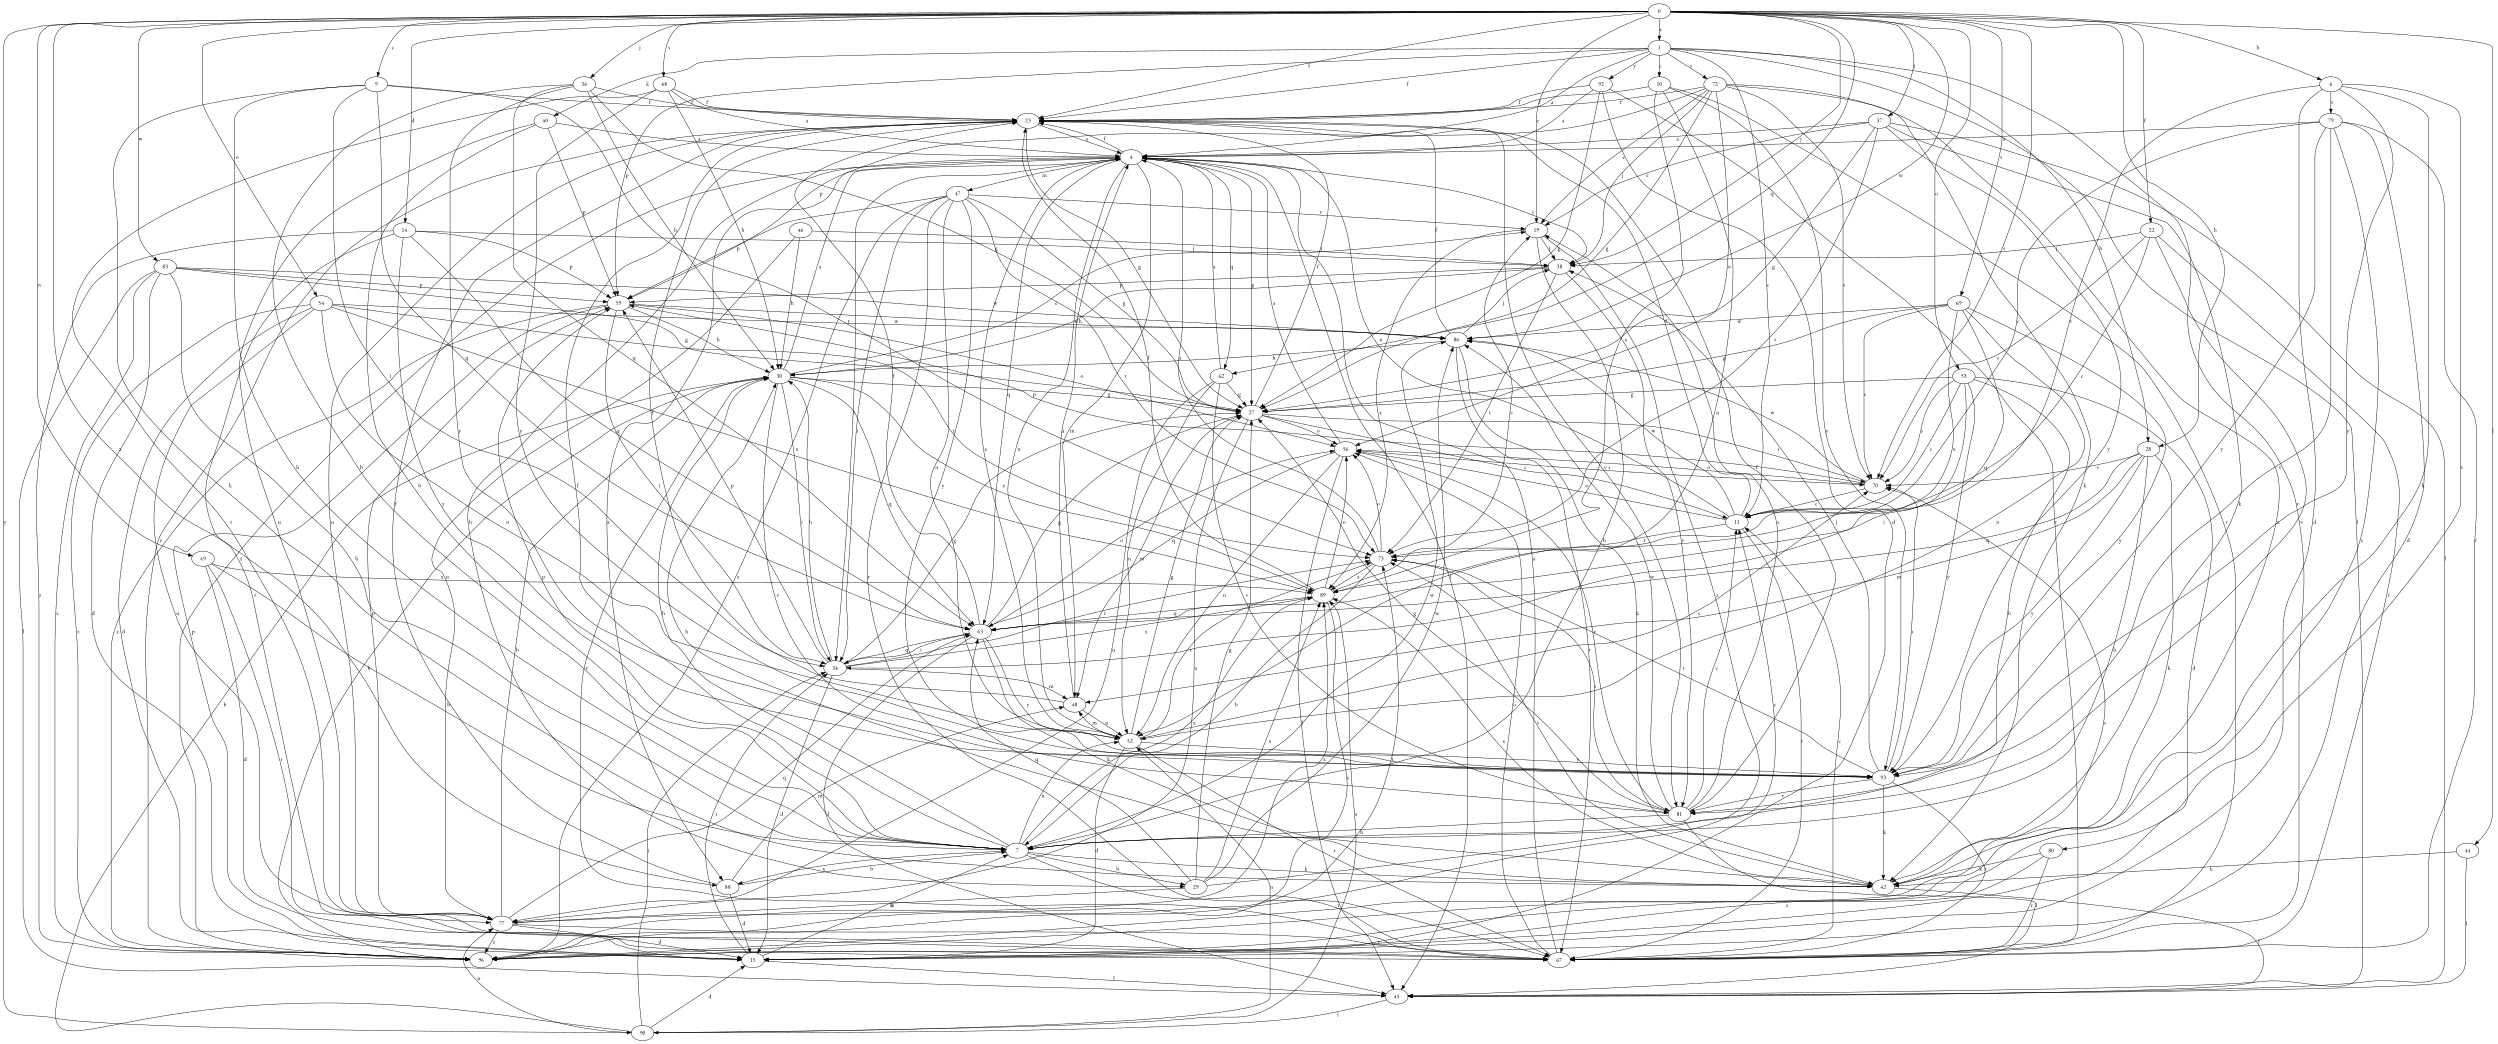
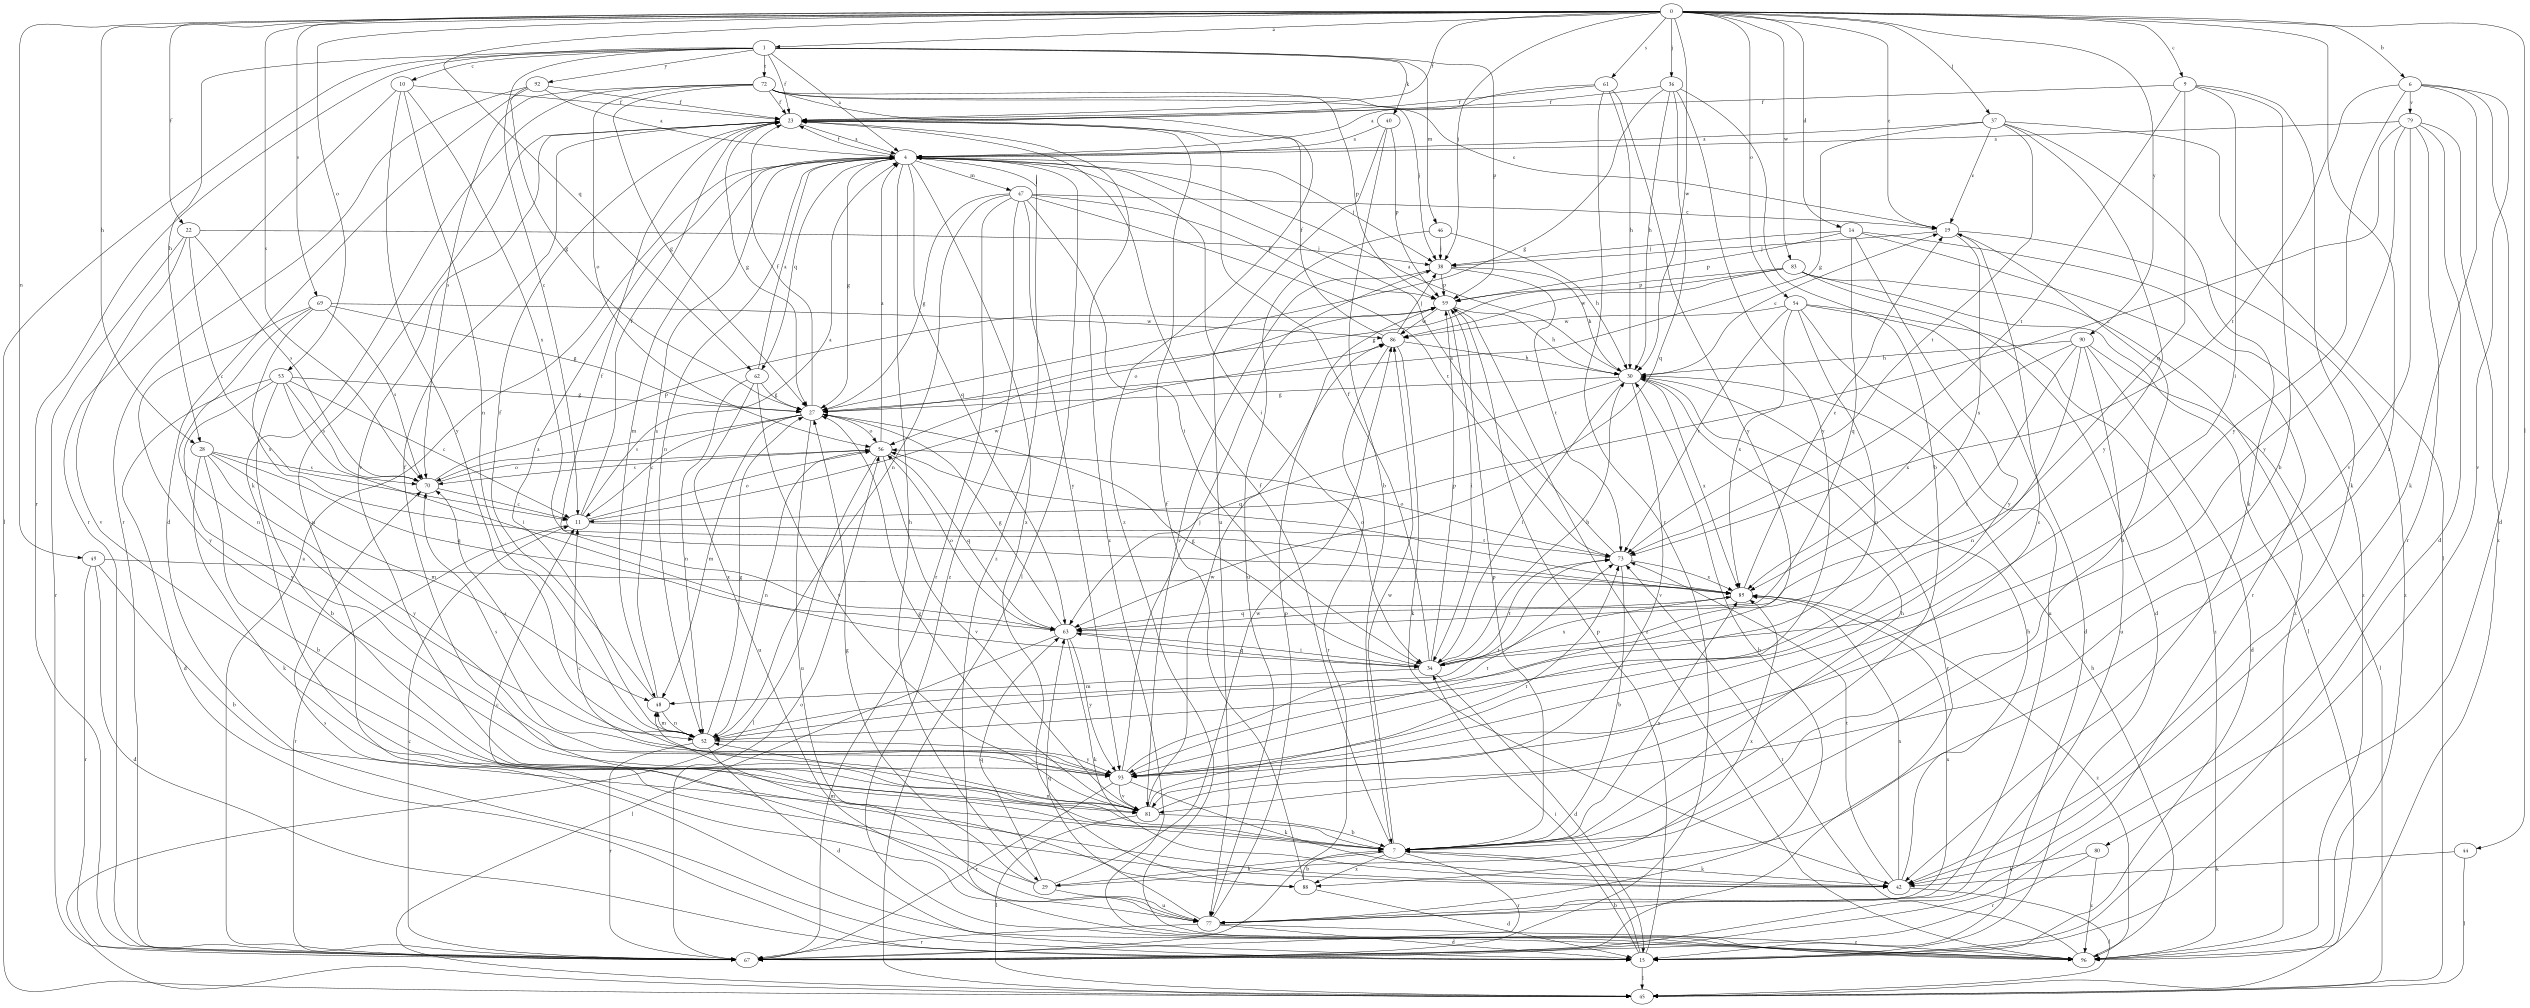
edge "1" -> "46": added, label "m"
node "68": label "68" -> "61"
edge "0" -> "86": now "0" -> "30"
edge "11" -> "4": label "n" -> "a"
edge "89" -> "23": now "34" -> "23"
edge "70" -> "86": removed, label "w"
edge "69" -> "63": removed, label "q"
edge "83" -> "7": removed, label "b"
edge "59" -> "15": reversed
edge "45" -> "90": reversed
